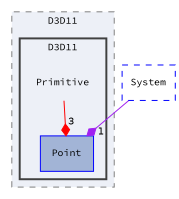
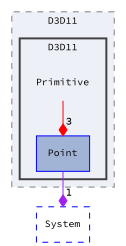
edge "System" -> "Point": reversed
